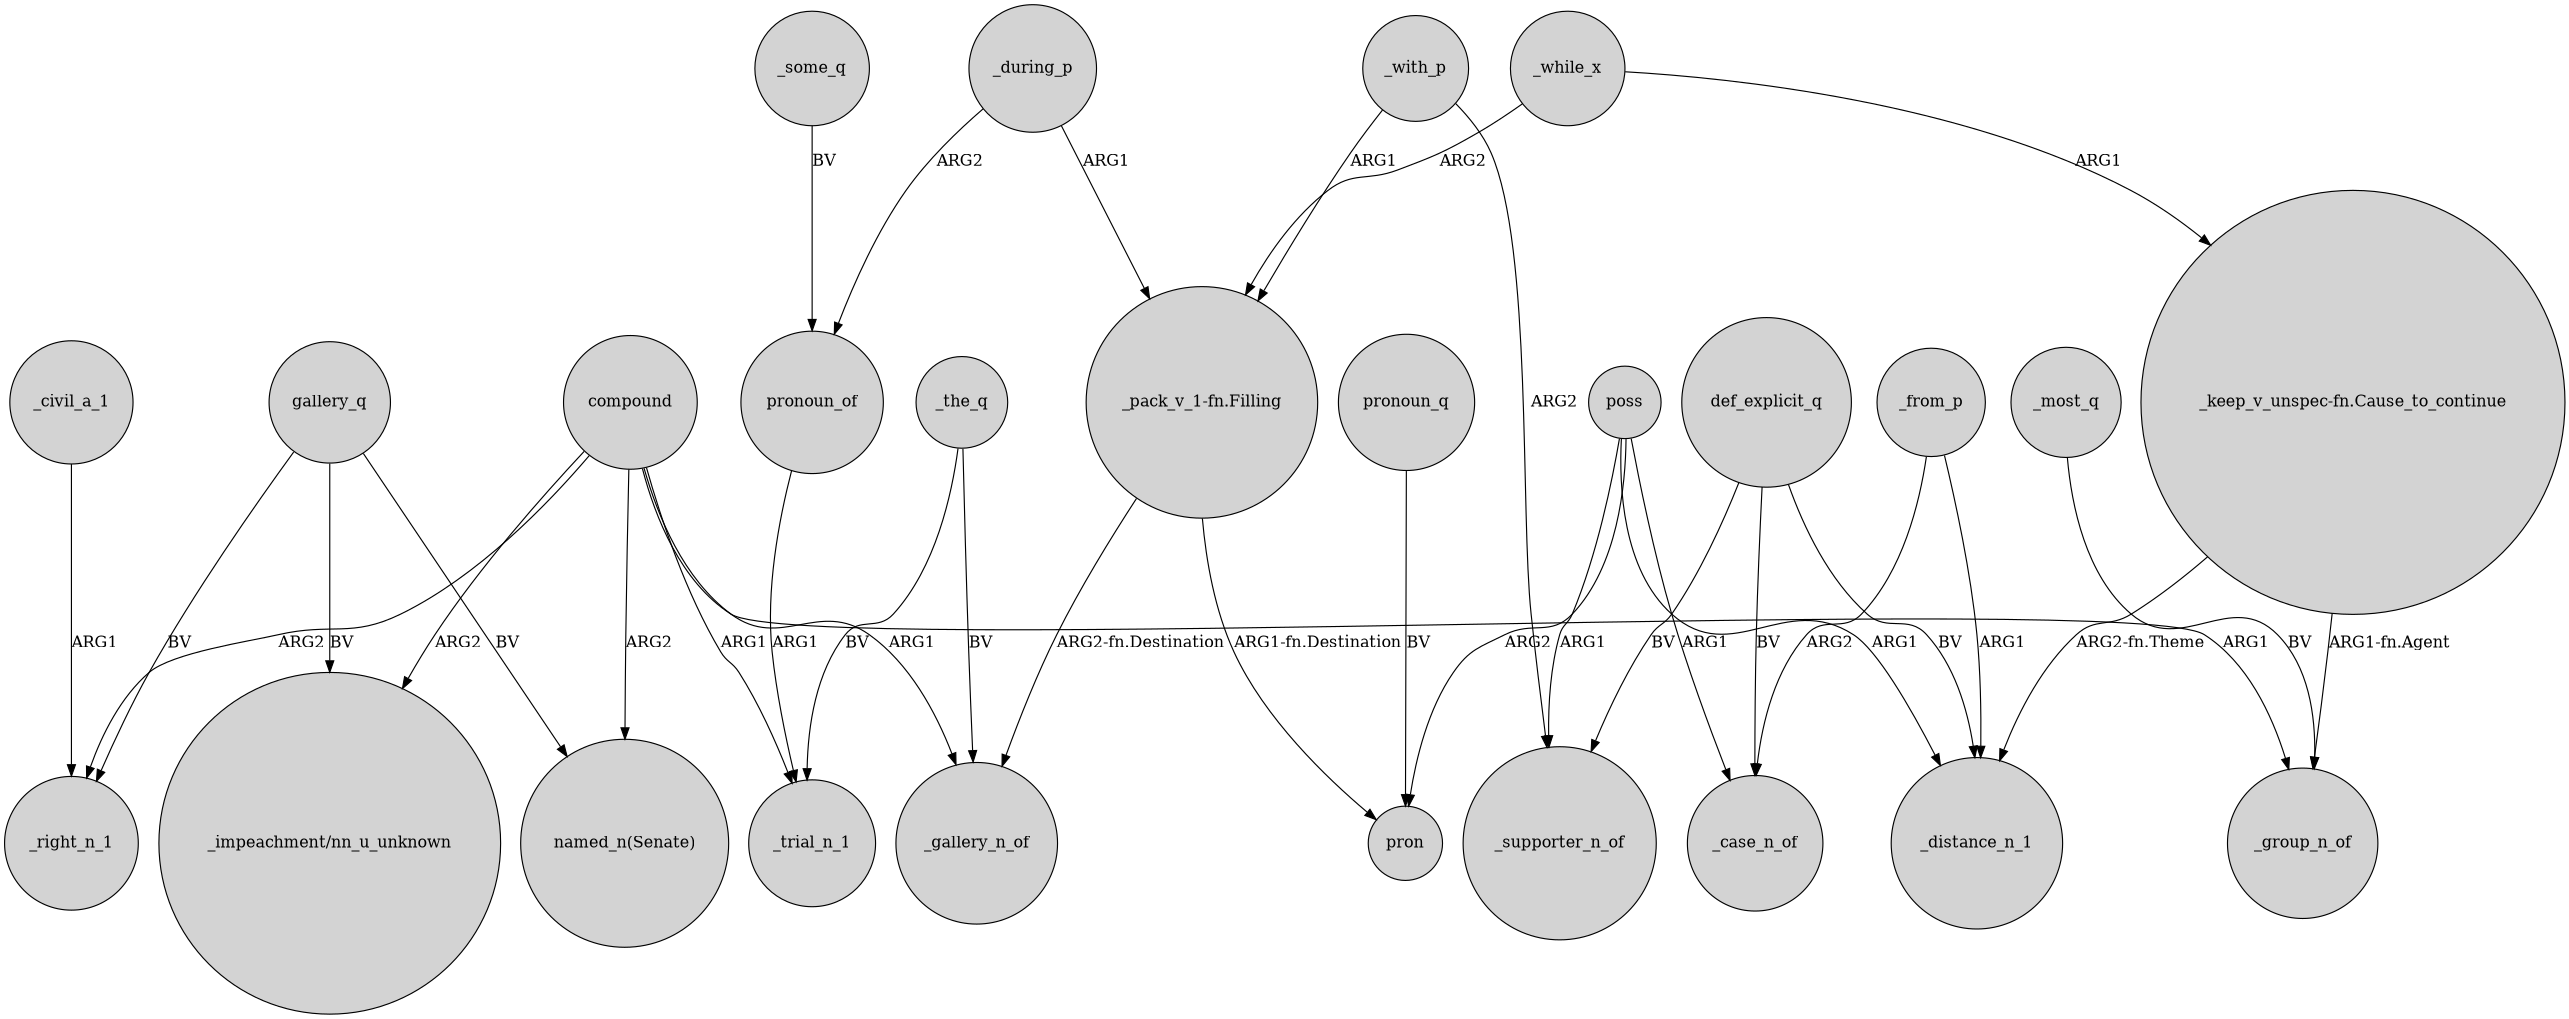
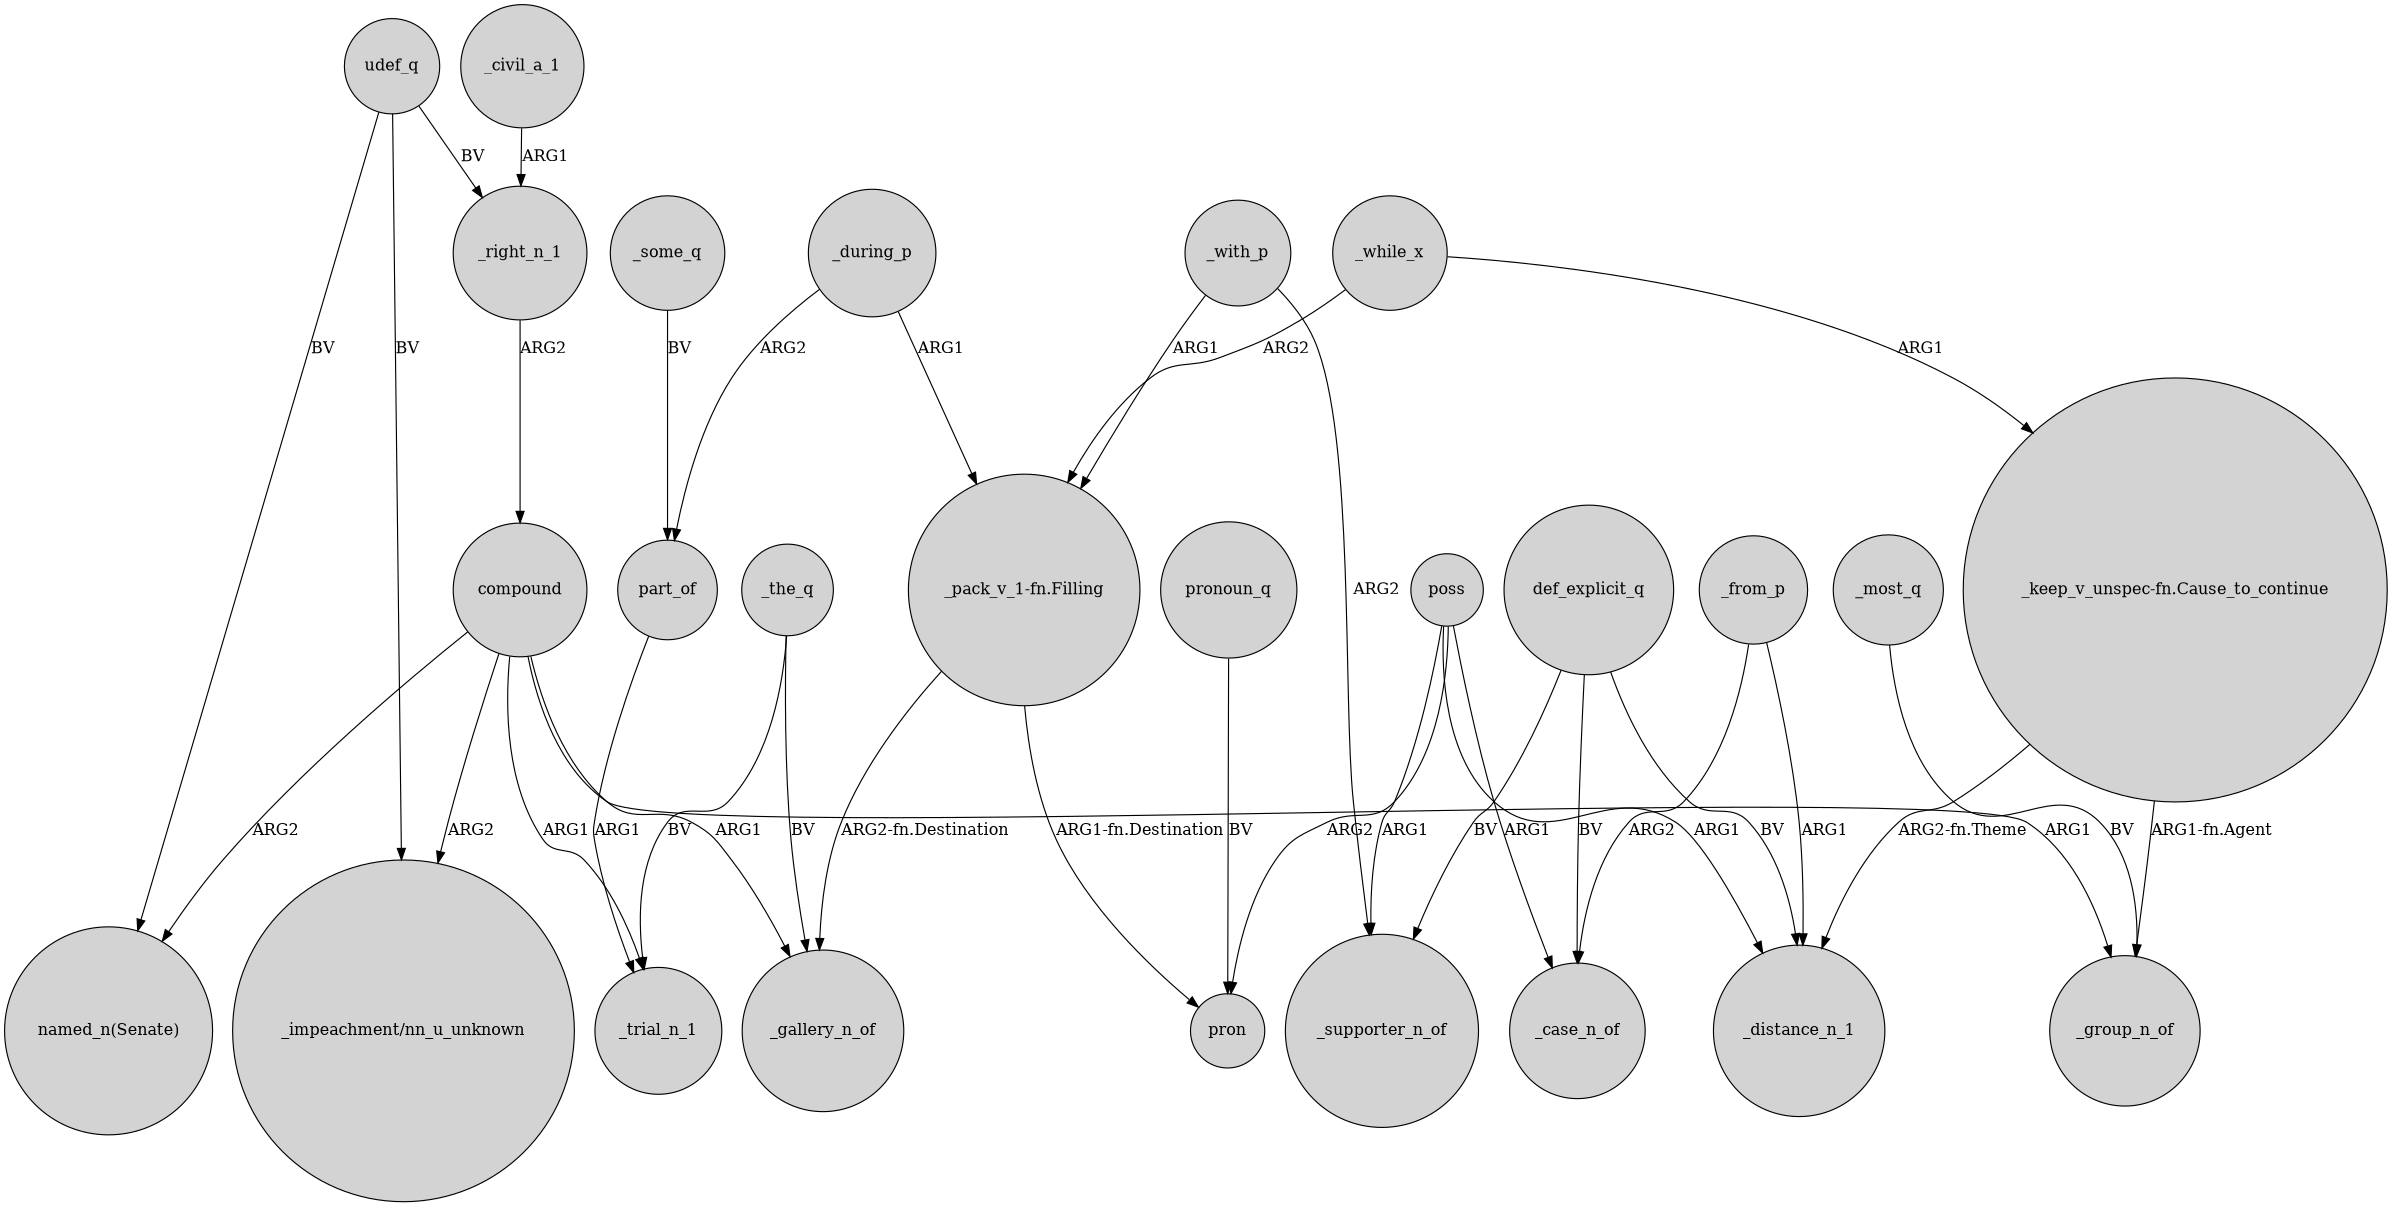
node "gallery_q": label "gallery_q" -> "udef_q"
node "pronoun_of": label "pronoun_of" -> "part_of"
edge "compound" -> "_right_n_1": reversed
